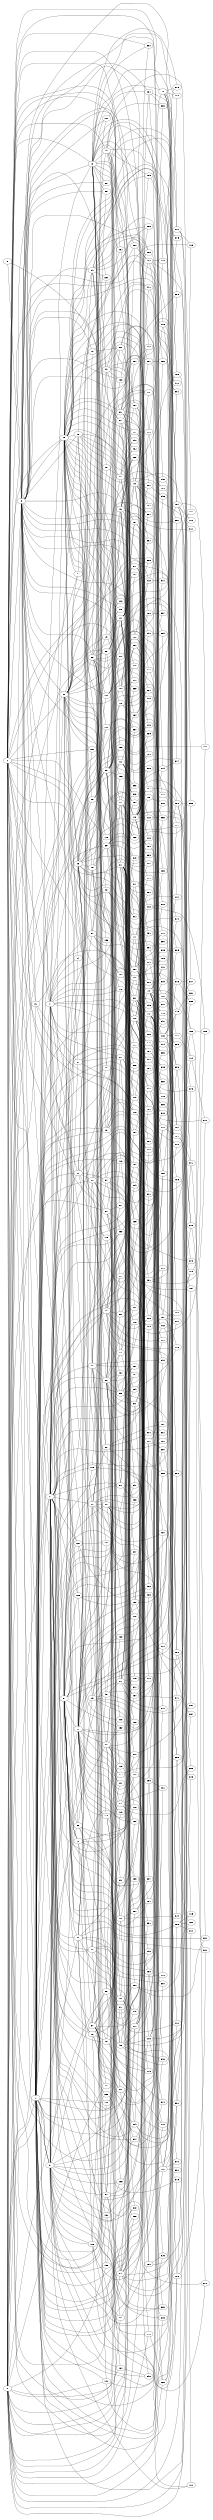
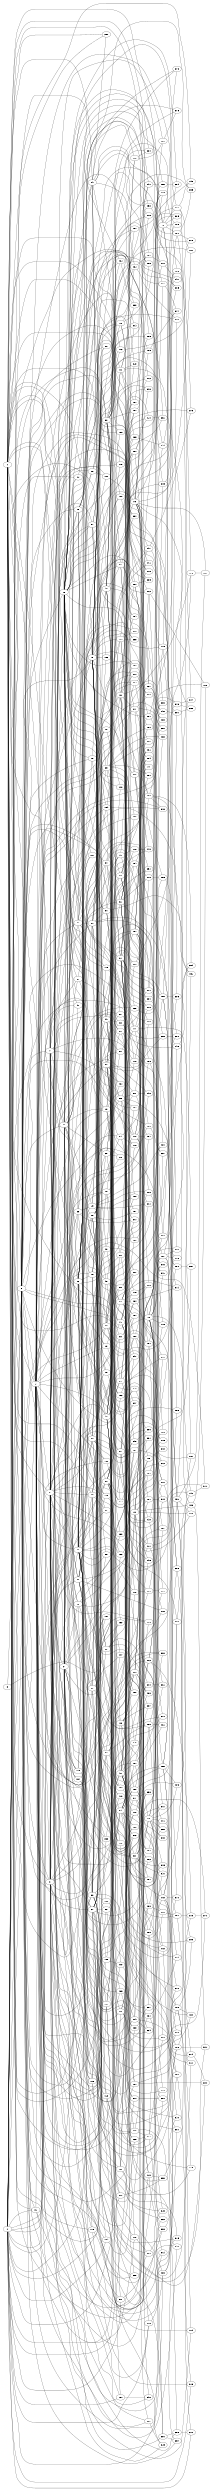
edge "140" -- "50": now "140" -- "87"
node "397": added
edge "323" -- "124": removed
